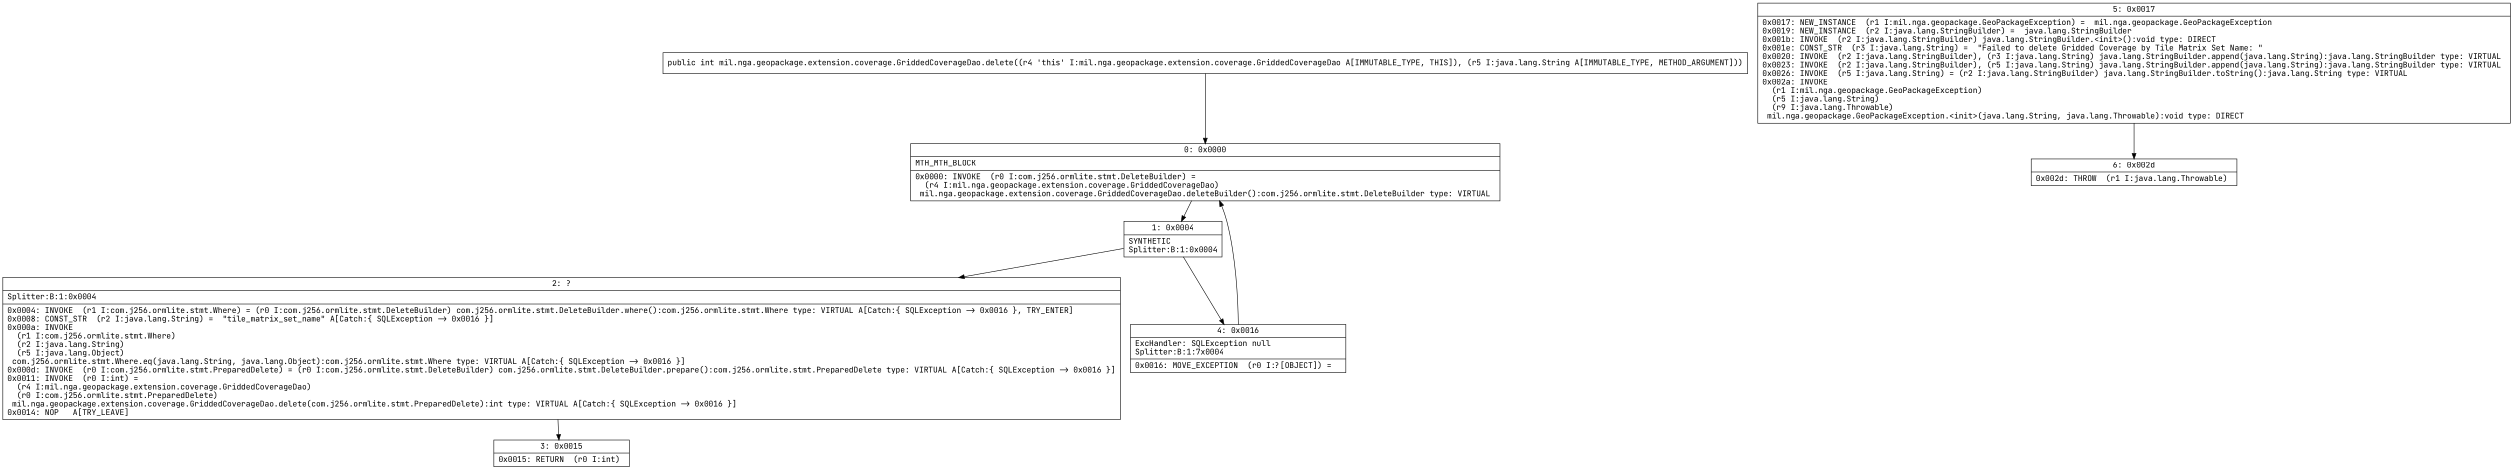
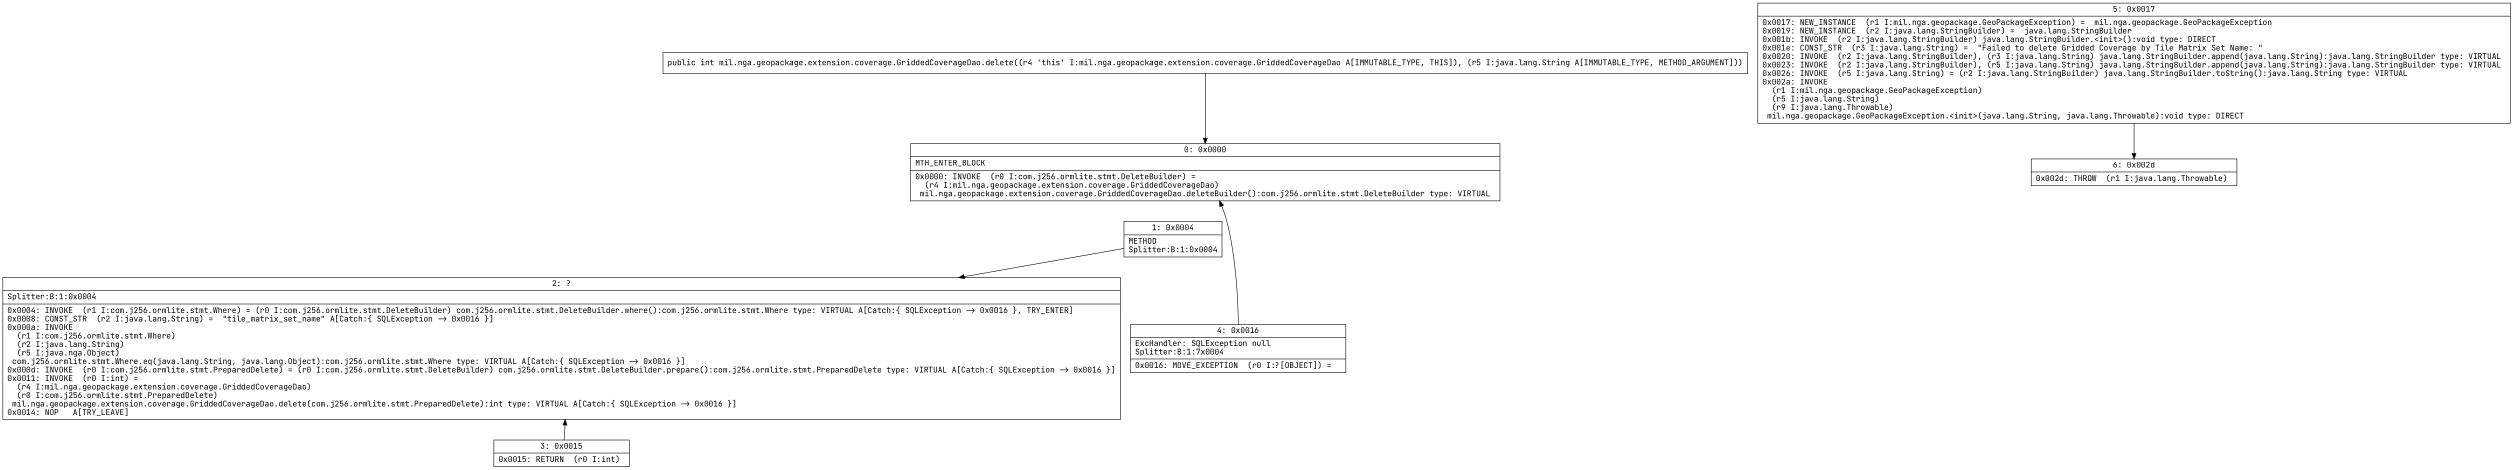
node "0: 0x0000": text "MTH_MTH_BLOCK" -> "MTH_ENTER_BLOCK"
edge "0: 0x0000" -> "1: 0x0004": removed
node "1: 0x0004": text "SYNTHETIC" -> "METHOD"
edge "1: 0x0004" -> "4: 0x0016": removed
node "2: ?": text "(r5 I:java.lang.Object)" -> "(r5 I:java.nga.Object)"
edge "2: ?" -> "3: 0x0015": reversed
